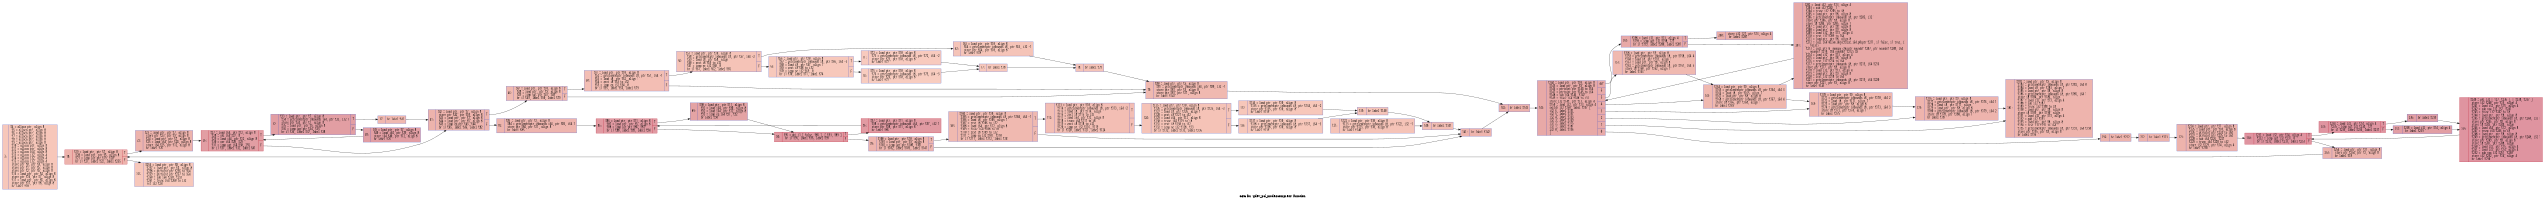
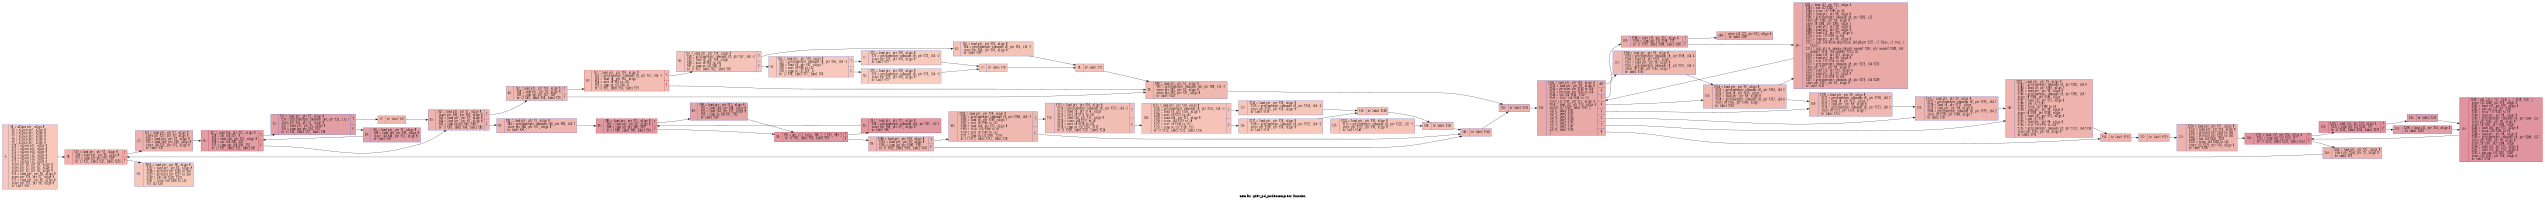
node "50:": color #3d50c3ff -> #b70d28ff
edge "181:" -> "196:": added
